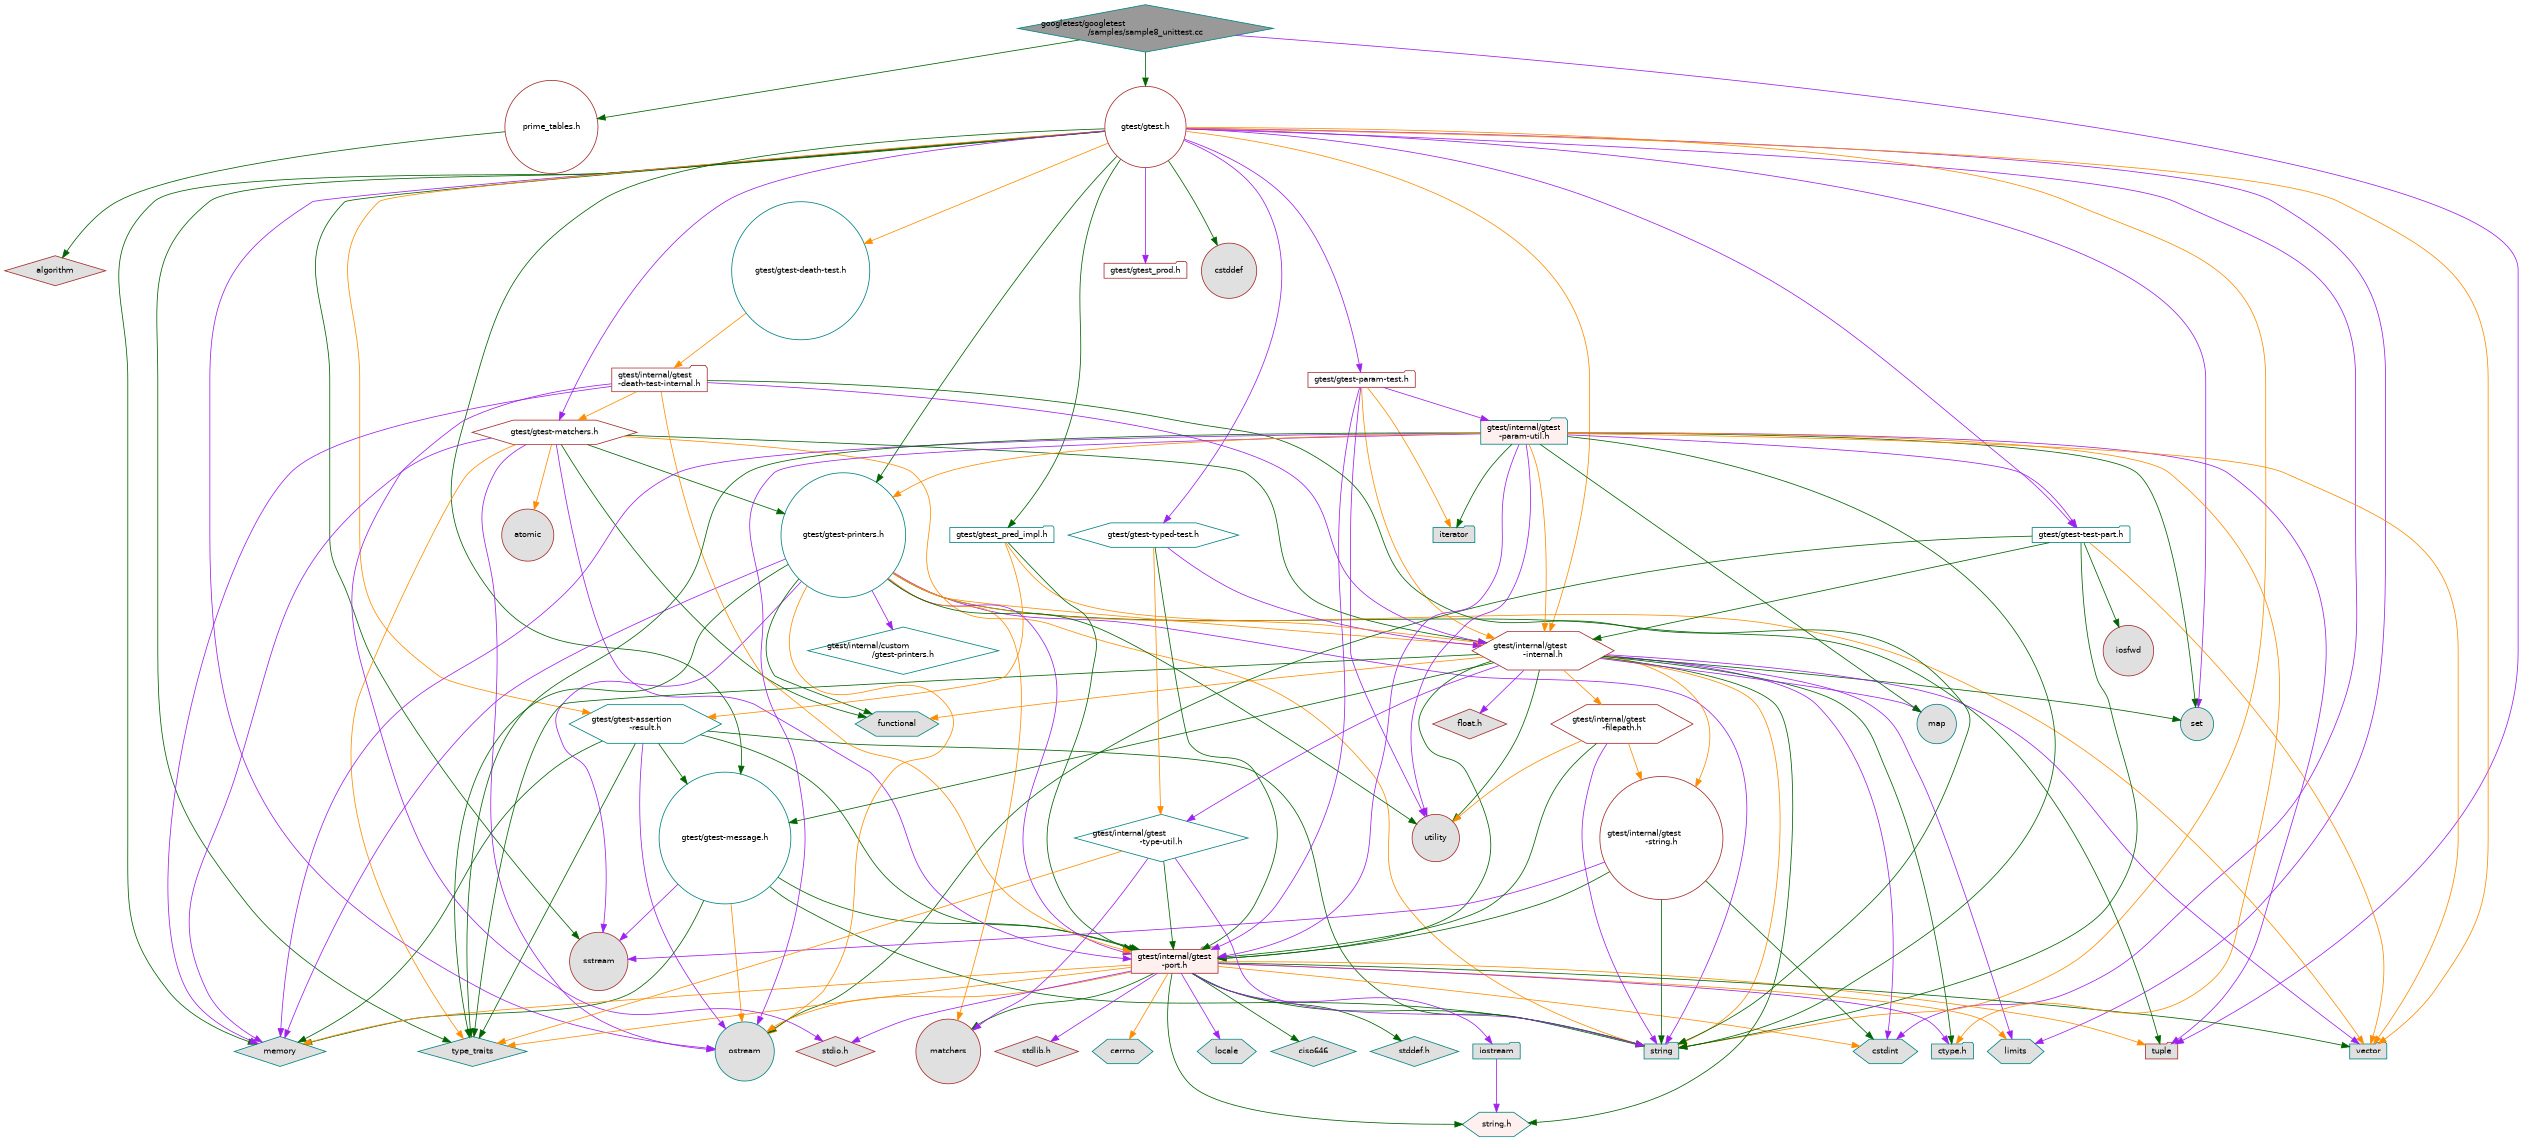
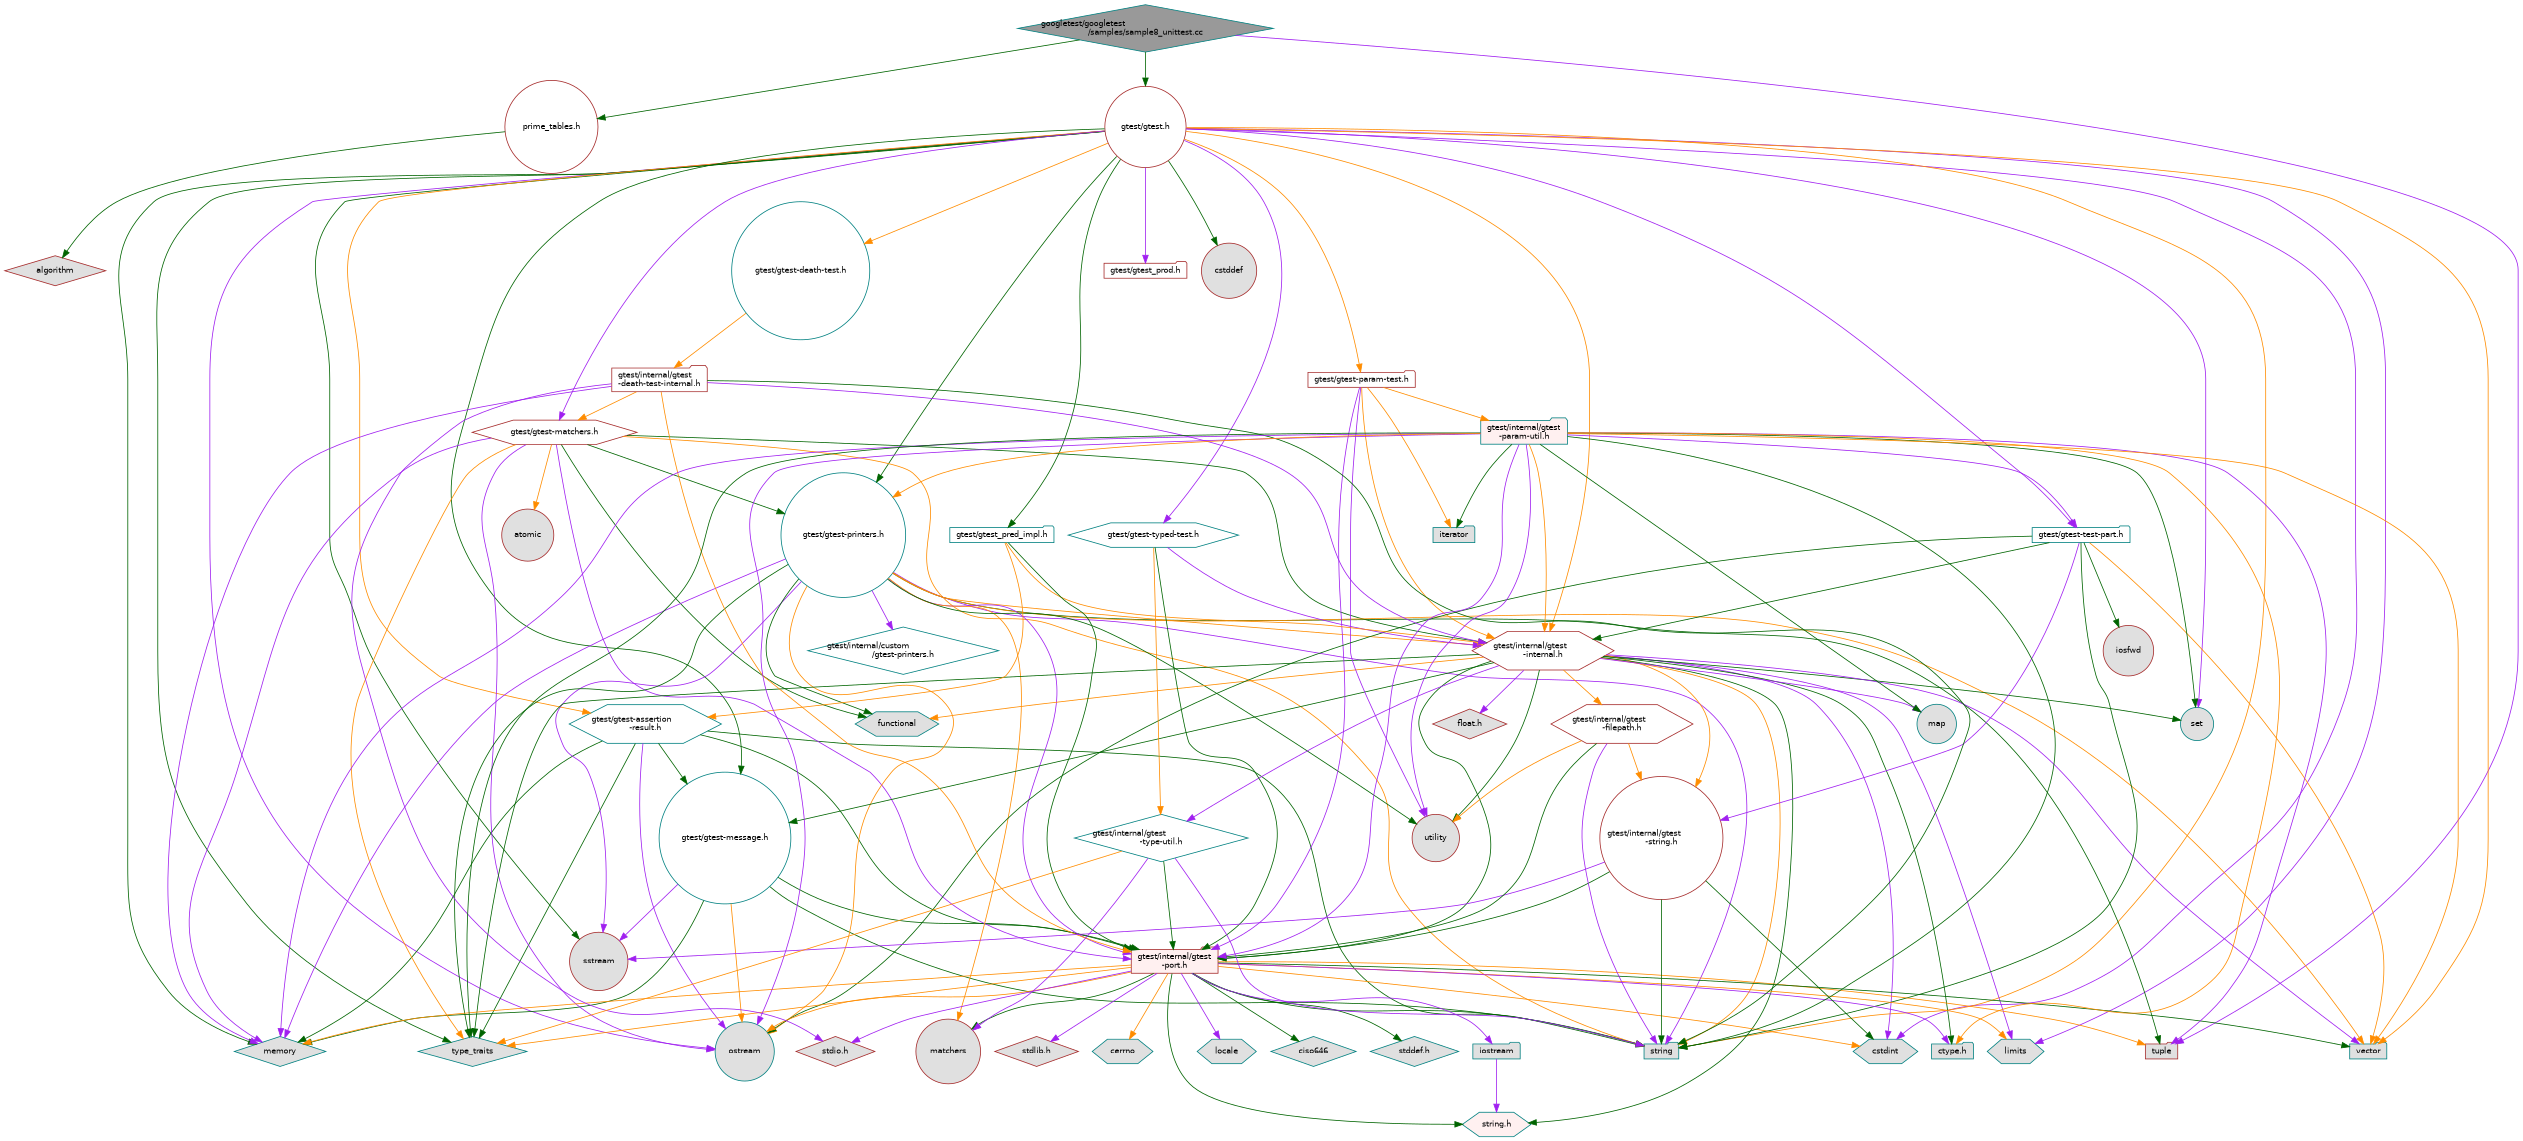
edge "gtest/gtest.h" -> "gtest/gtest-param-test.h": color purple -> darkorange
edge "gtest/gtest-param-test.h" -> "gtest/internal/gtest -param-util.h": color purple -> darkorange
edge "gtest/gtest-test-part.h" -> "gtest/internal/gtest -string.h": added
